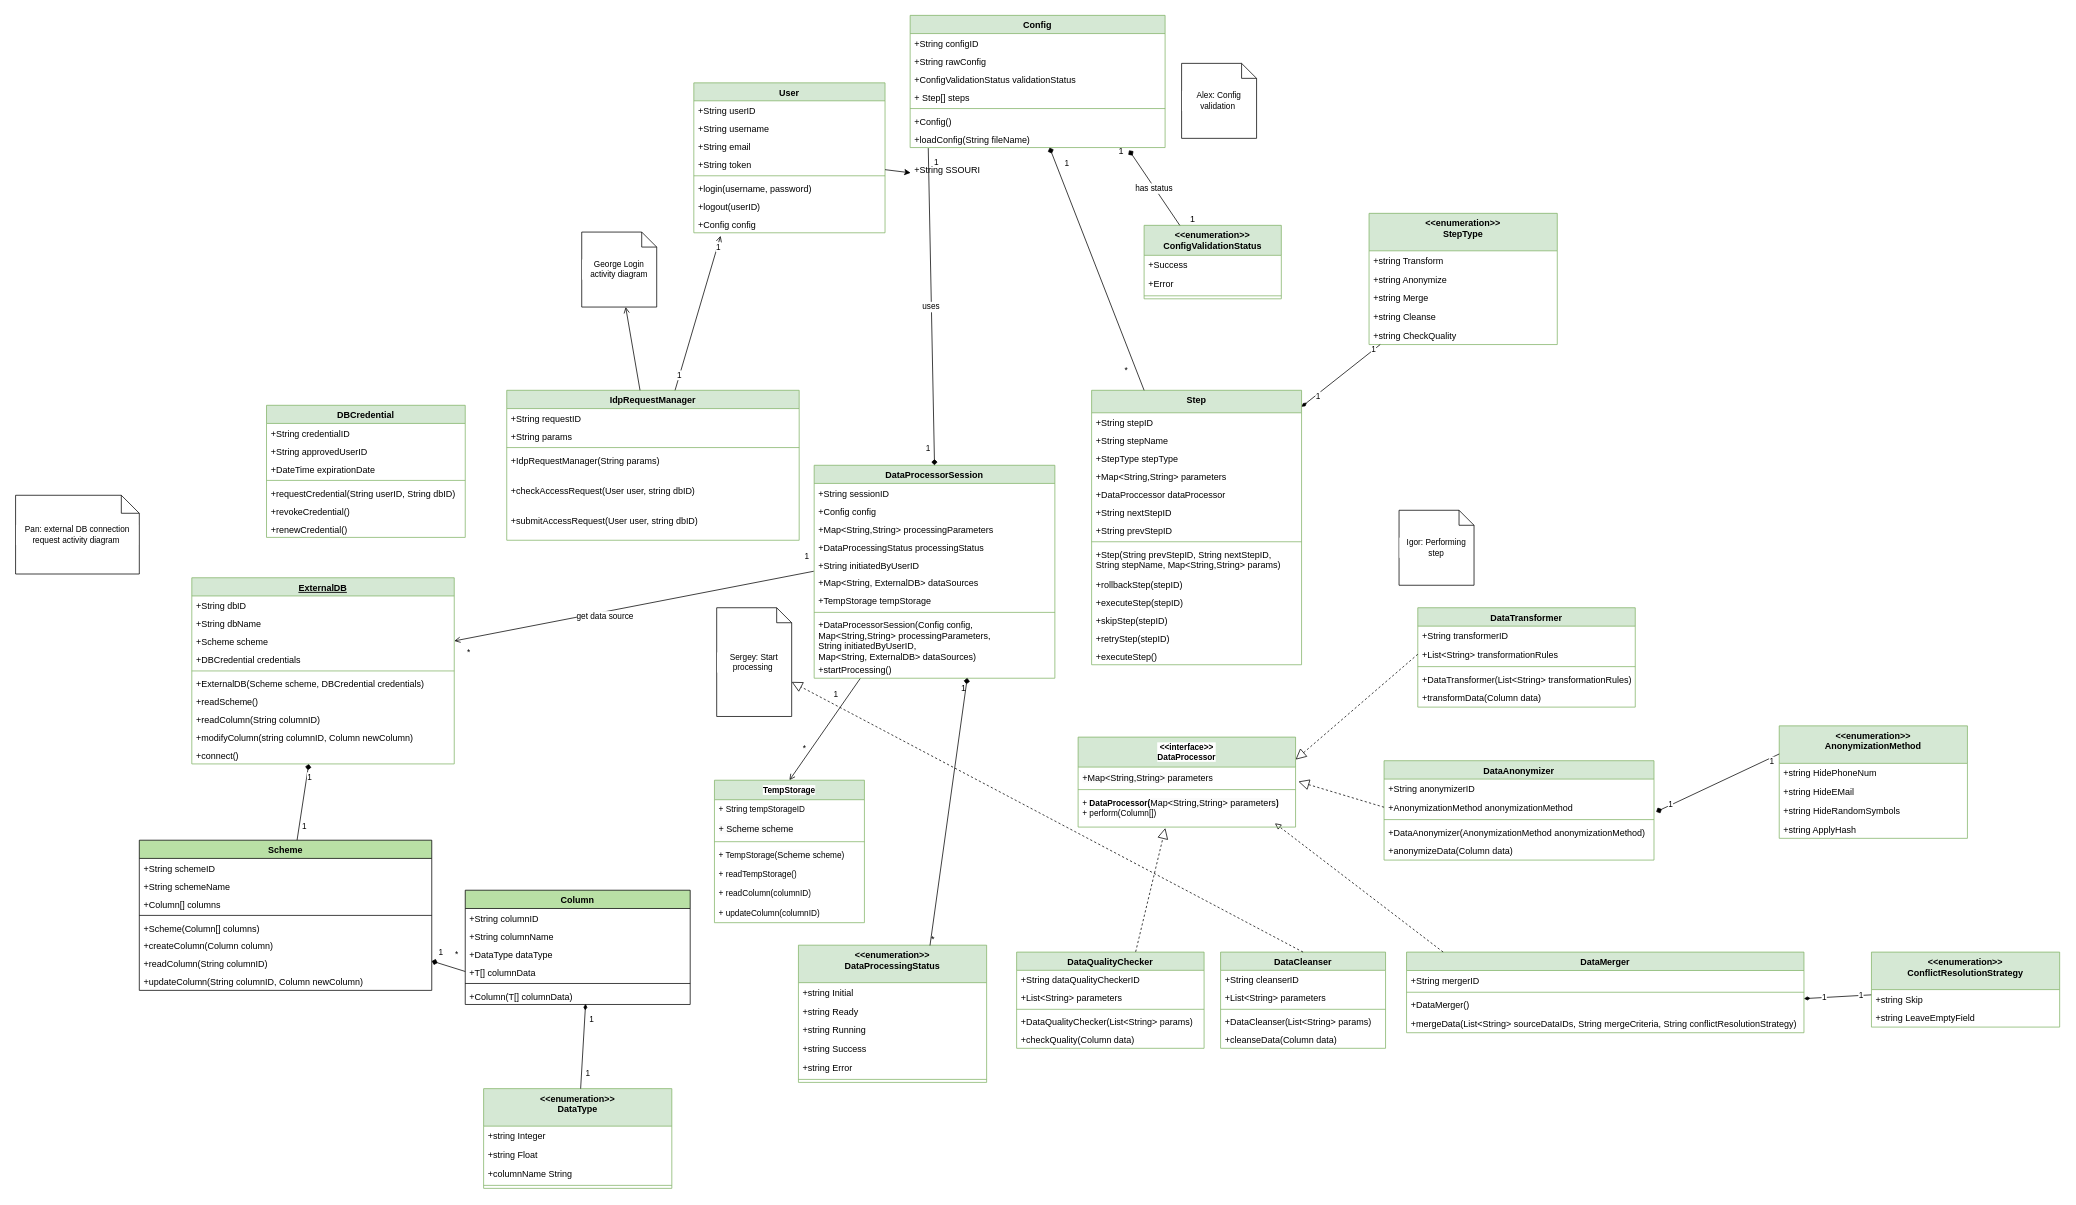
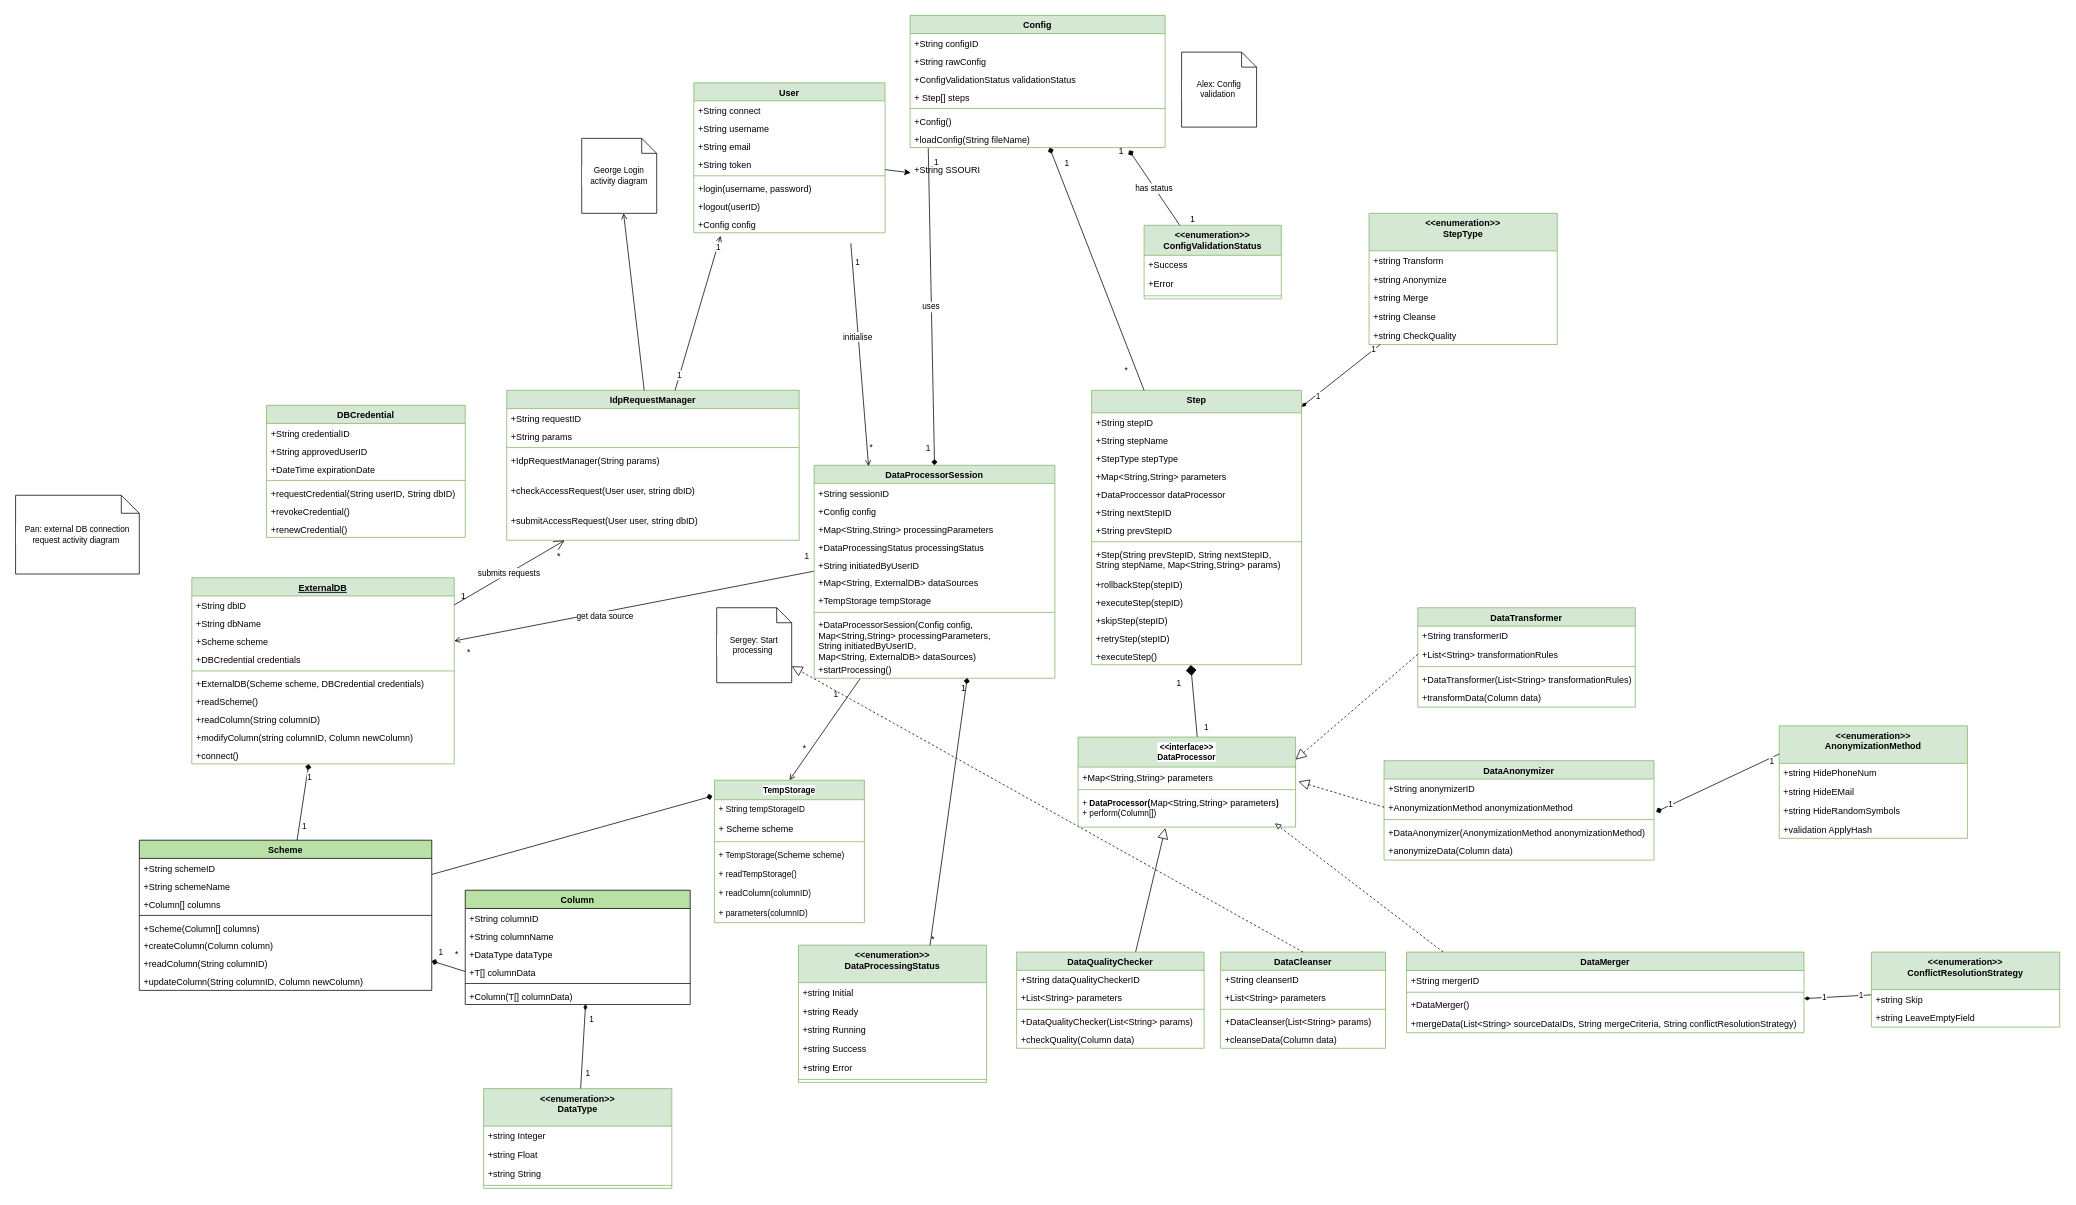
node "Alex: Config validation": moved (1219, 101) -> (1219, 90)
node "+String userID": label "+String userID" -> "+String connect"
node "George Login activity diagram": moved (619, 270) -> (619, 176)
edge "User" -> "DataProcessorSession": added, labels "1", "initialise", "*"
node "Igor: Performing step": removed
edge "+String dbID" -> "+submitAccessRequest(User user, string dbID)": added, labels "1", "submits requests", "*"
node "Sergey: Start processing": size 75x109 -> 75x75
edge "<<interface>> DataProcessor" -> "+executeStep()": added, labels "1", "1"
node "+string ApplyHash": label "+string ApplyHash" -> "+validation ApplyHash"
edge "Scheme" -> "TempStorage": added
edge "DataQualityChecker" -> "+ DataProcessor(Map<String,String> parameters) + perform(Column[])": style dashed -> solid
node "+ updateColumn(columnID)": label "+ updateColumn(columnID)" -> "+ parameters(columnID)"
node "+columnName String": label "+columnName String" -> "+string String"
